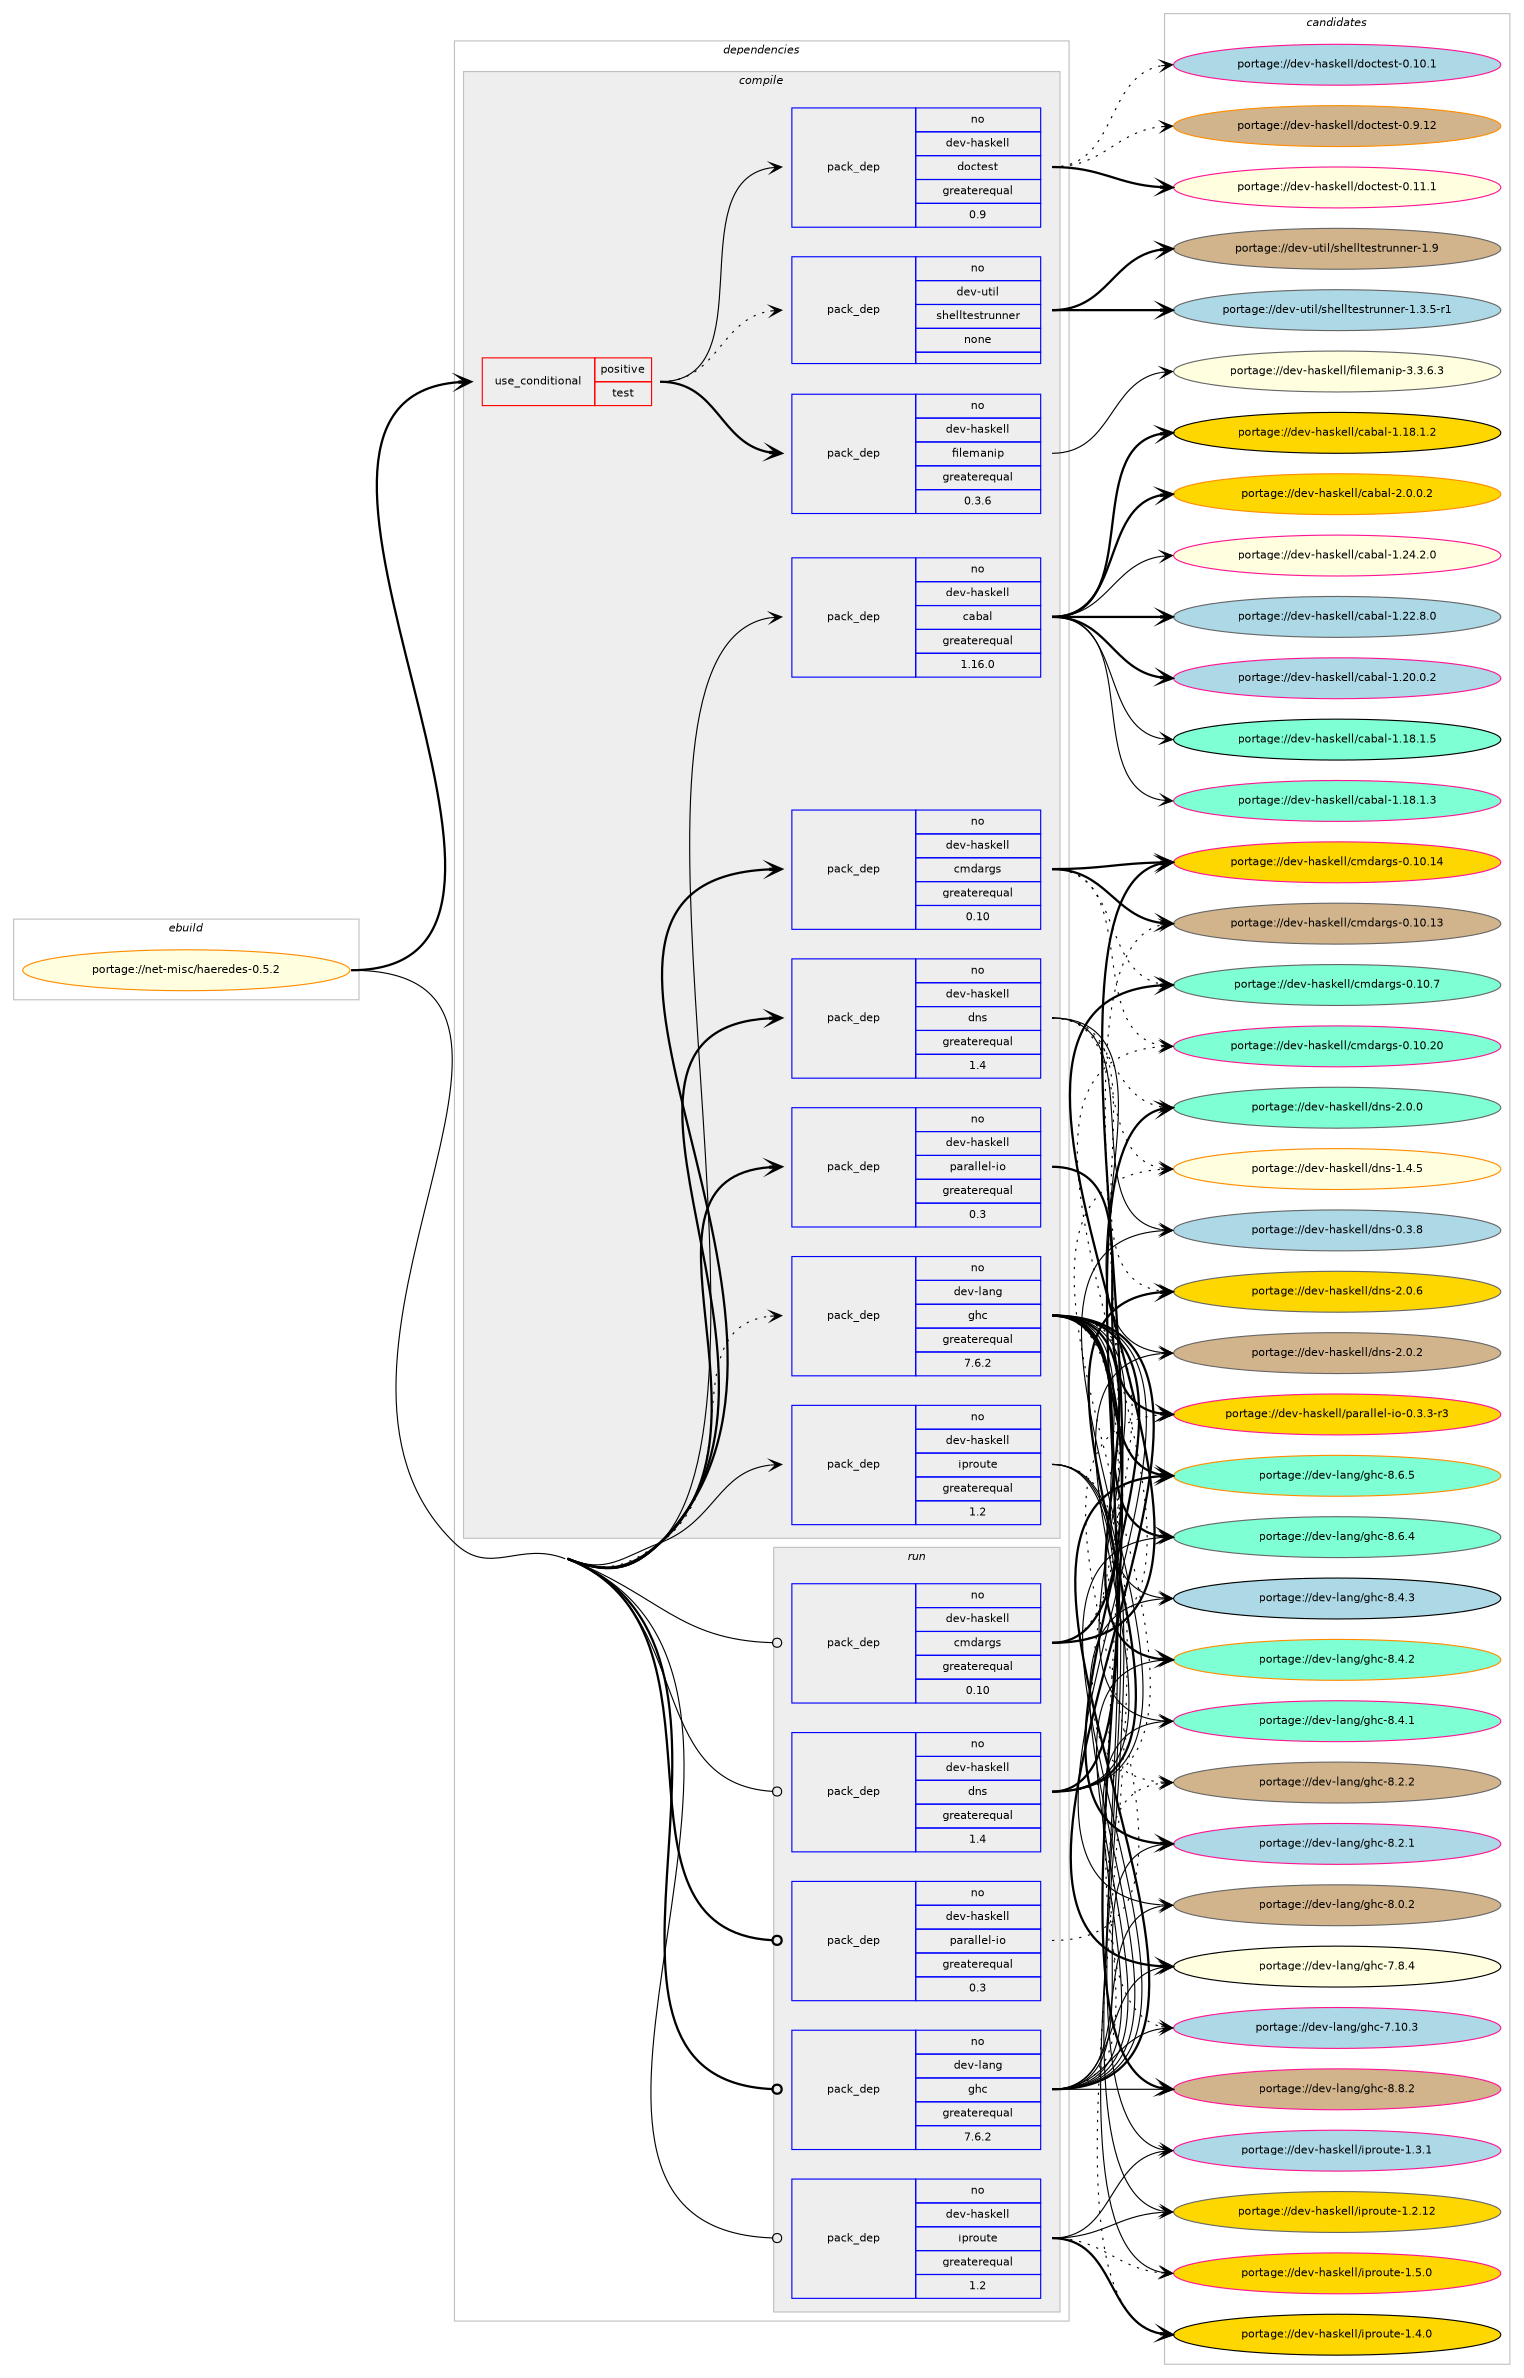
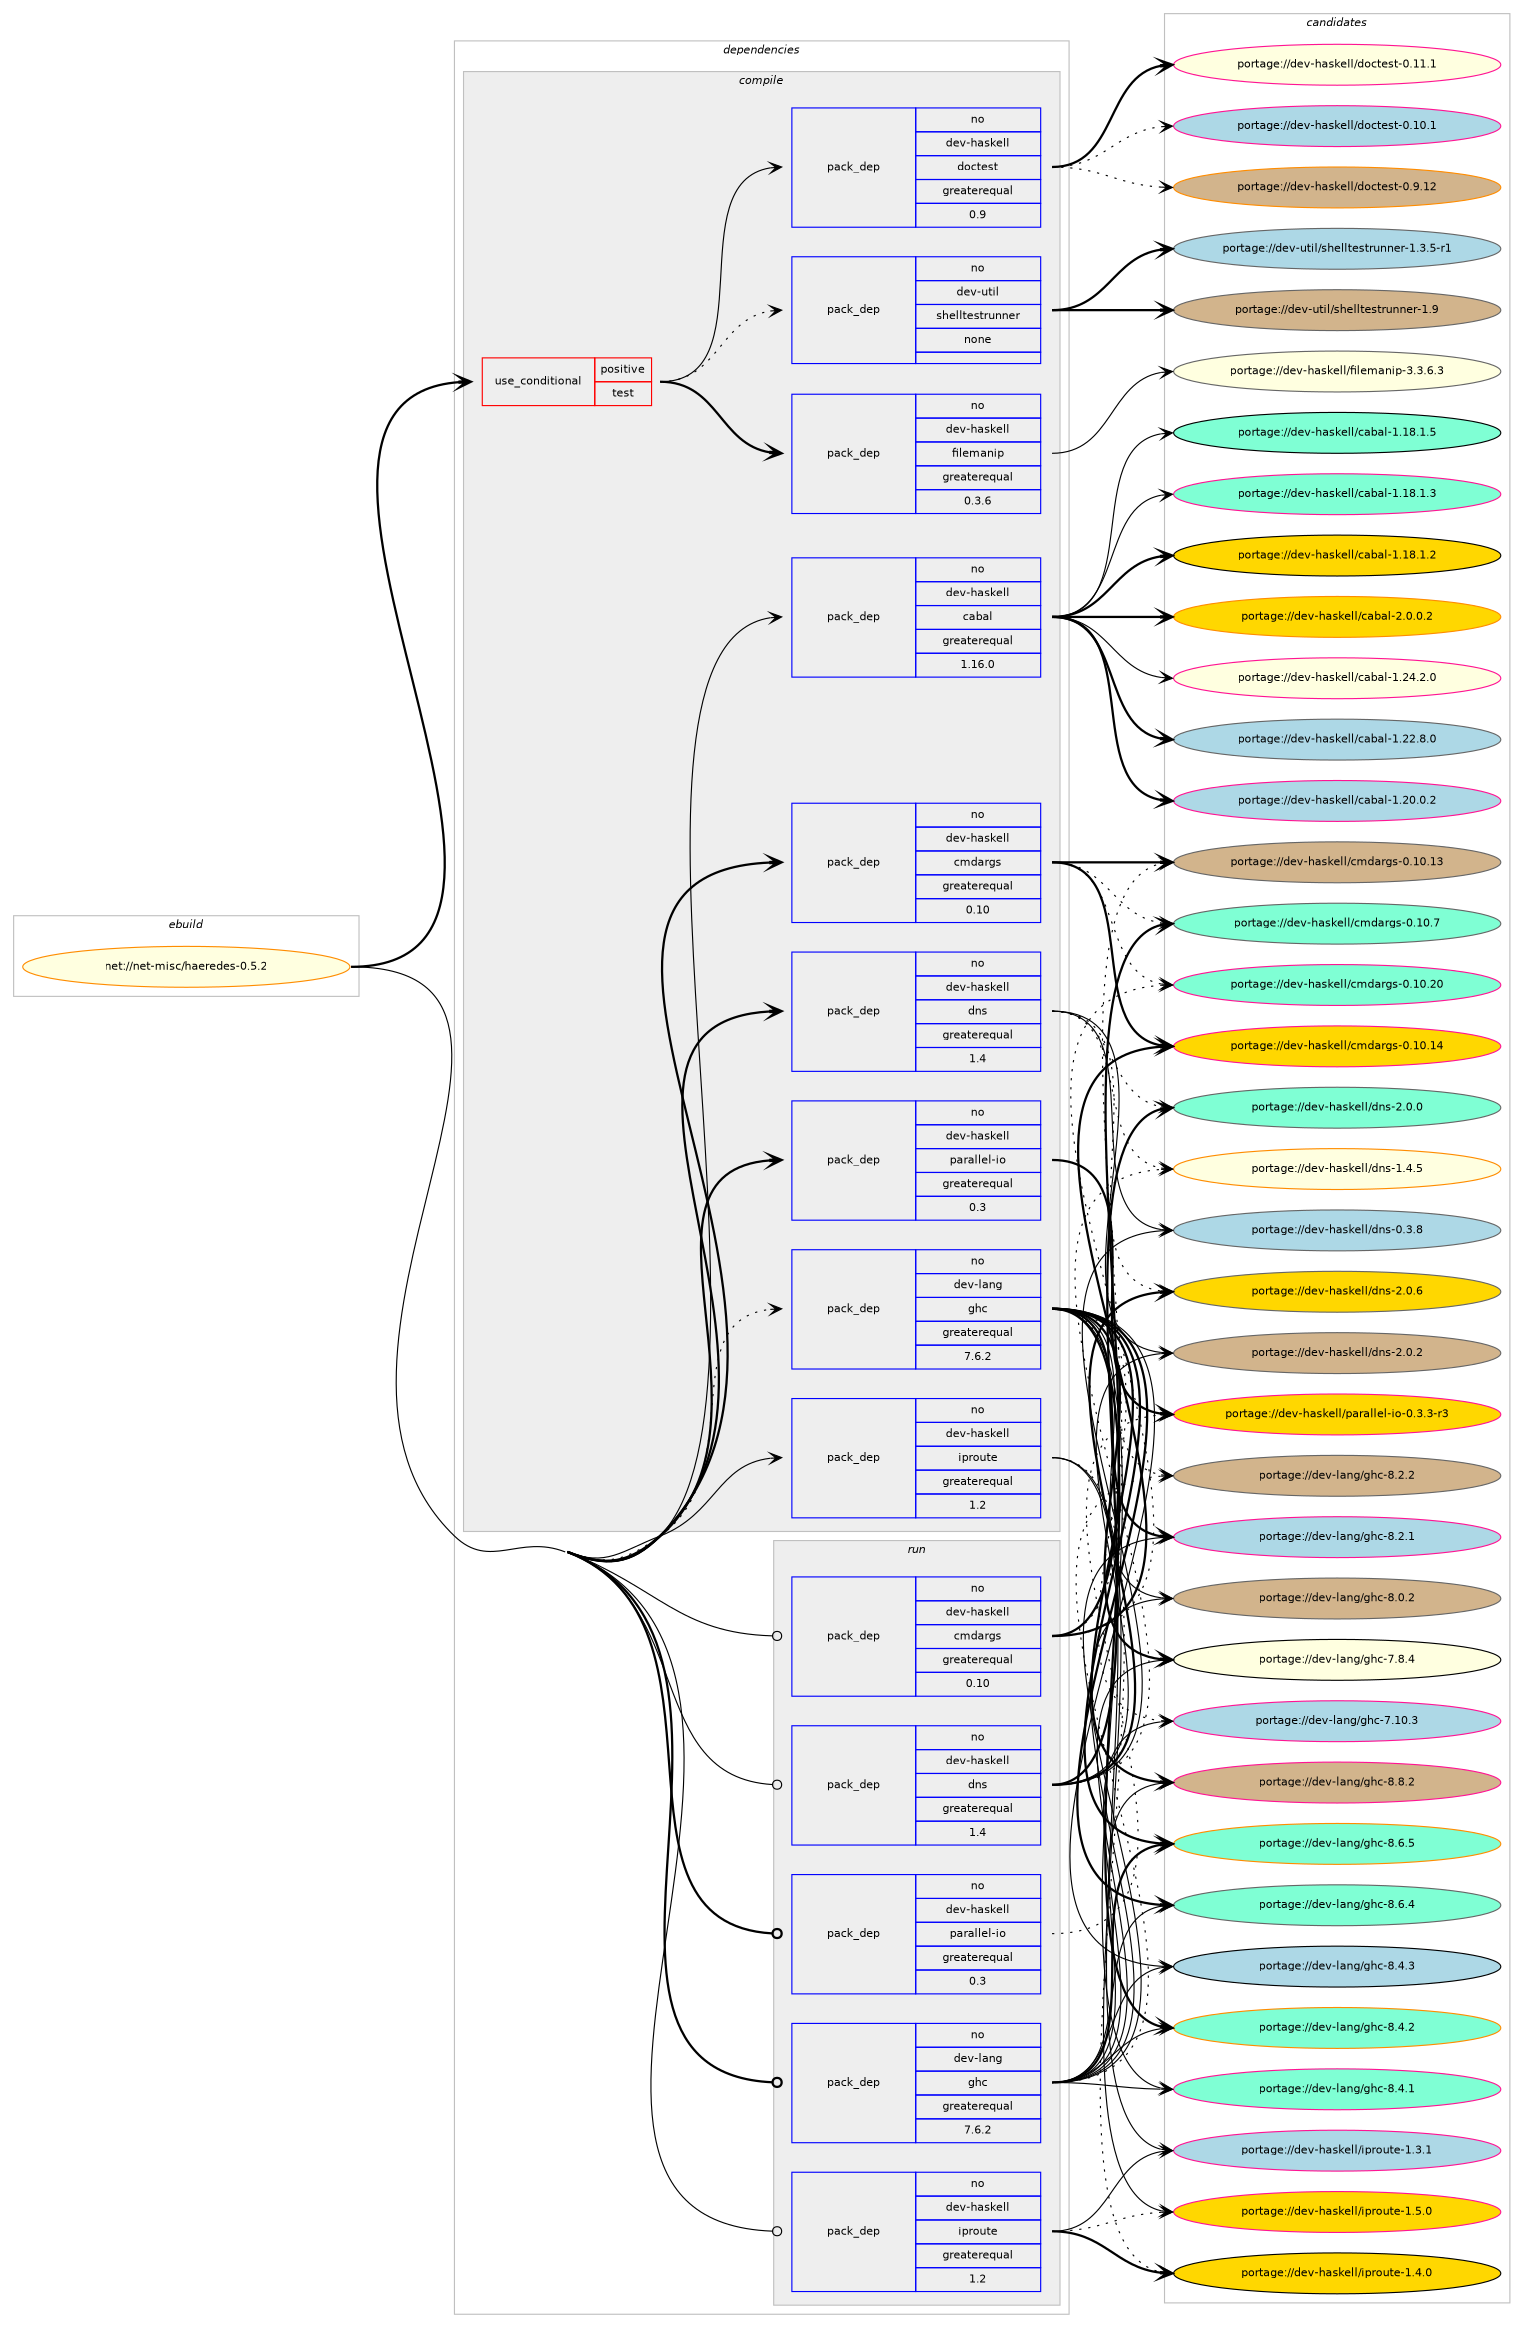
node "portage://net-misc/haeredes-0.5.2": label "portage://net-misc/haeredes-0.5.2" -> "net://net-misc/haeredes-0.5.2"
node "portage://dev-haskell/iproute-1.2.12": removed
